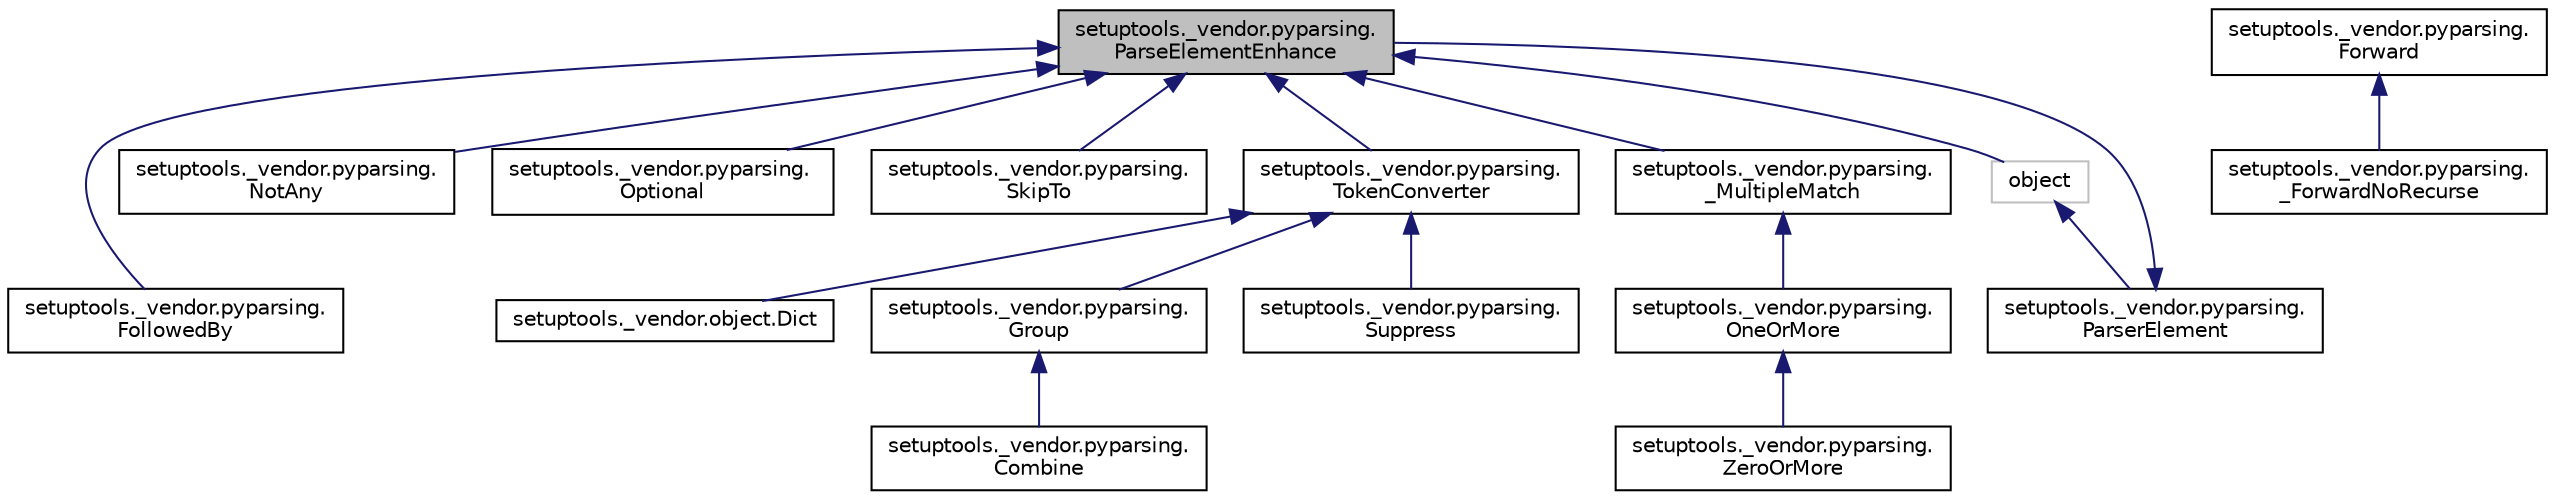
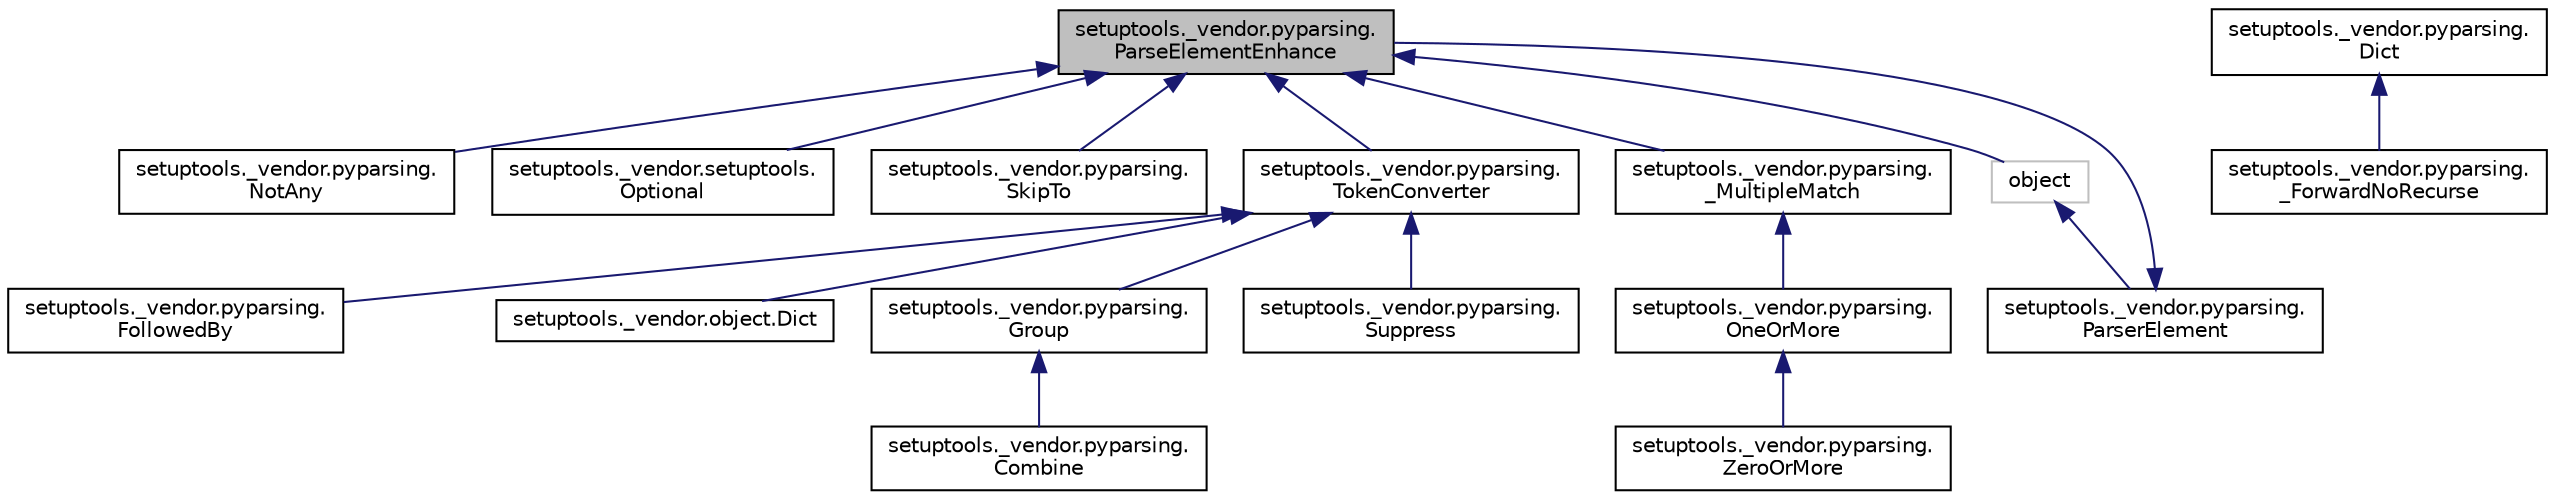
node "setuptools._vendor.pyparsing. Forward": label "setuptools._vendor.pyparsing. Forward" -> "setuptools._vendor.pyparsing. Dict"
edge "setuptools._vendor.pyparsing. FollowedBy" -> "setuptools._vendor.pyparsing. ParseElementEnhance": now "setuptools._vendor.pyparsing. FollowedBy" -> "setuptools._vendor.pyparsing. TokenConverter"
node "setuptools._vendor.pyparsing. Optional": label "setuptools._vendor.pyparsing. Optional" -> "setuptools._vendor.setuptools. Optional"
